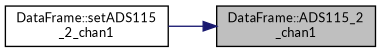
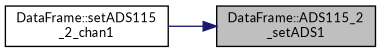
node "DataFrame::ADS115_2 _chan1": label "DataFrame::ADS115_2 _chan1" -> "DataFrame::ADS115_2 _setADS1"
